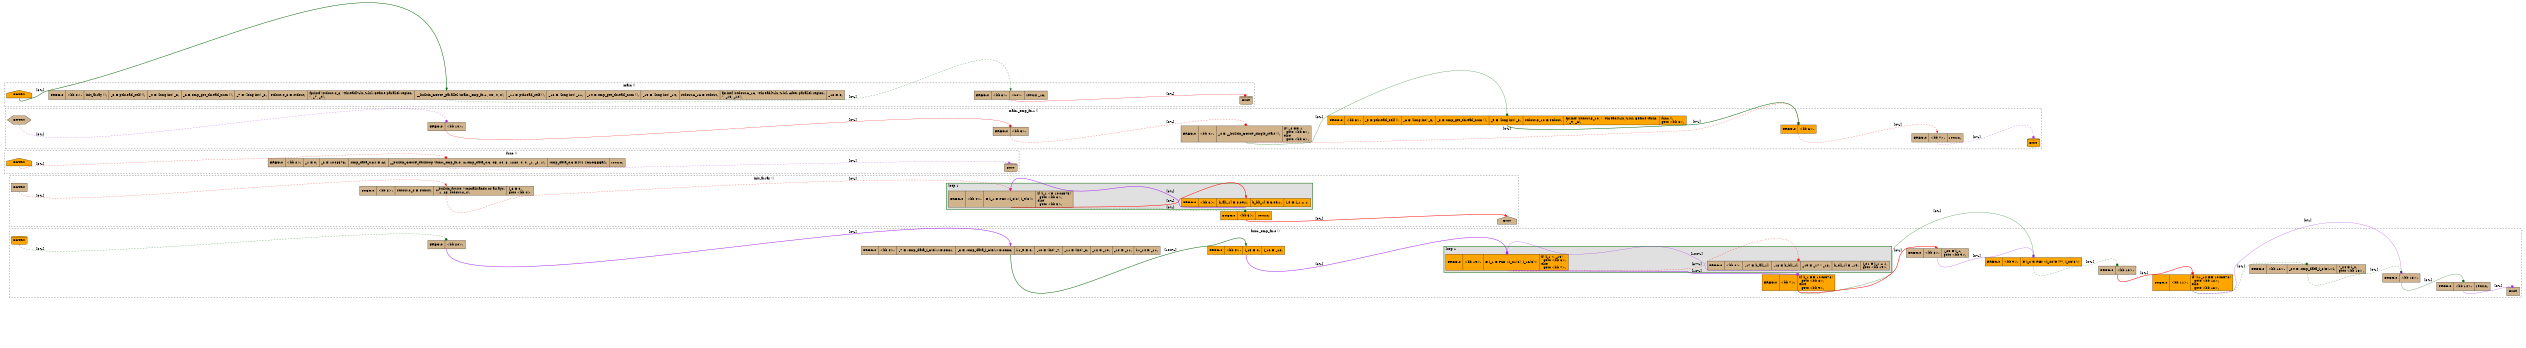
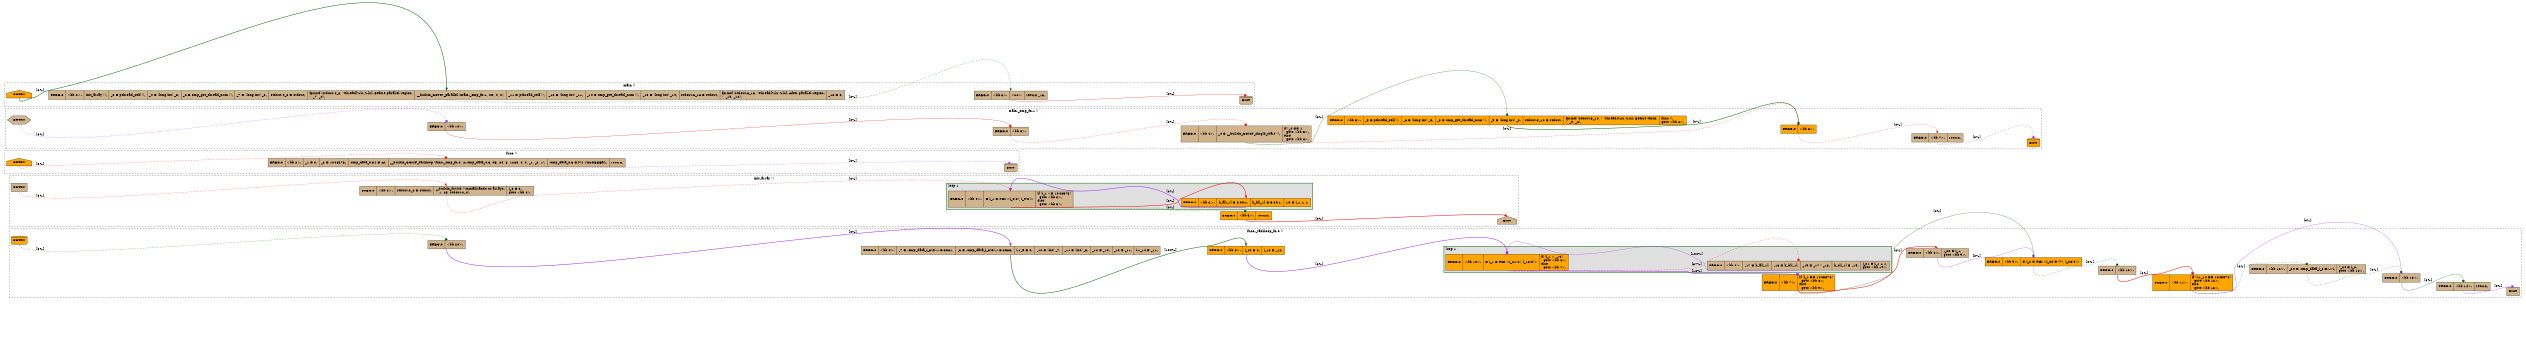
cluster "func._omp_fn.0 ()": label "func._omp_fn.0 ()" -> "func._taskloop_fn.0 ()"
